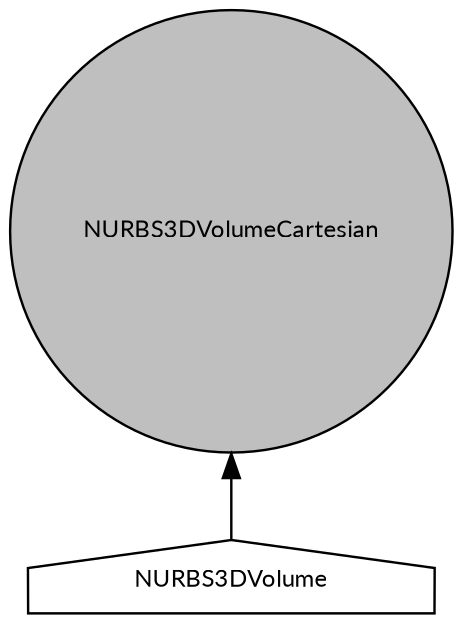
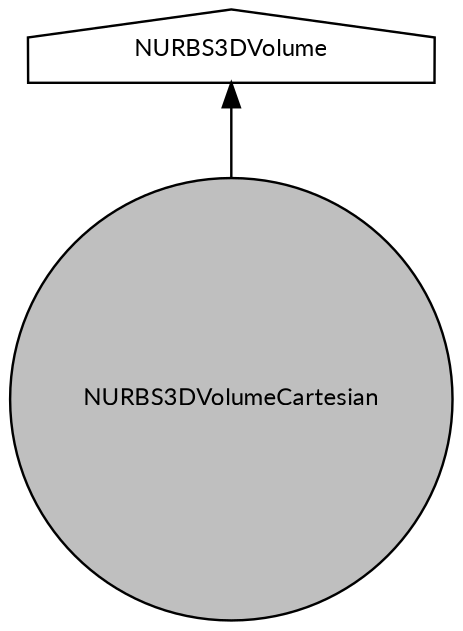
edge "NURBS3DVolume" -> "NURBS3DVolumeCartesian": reversed
